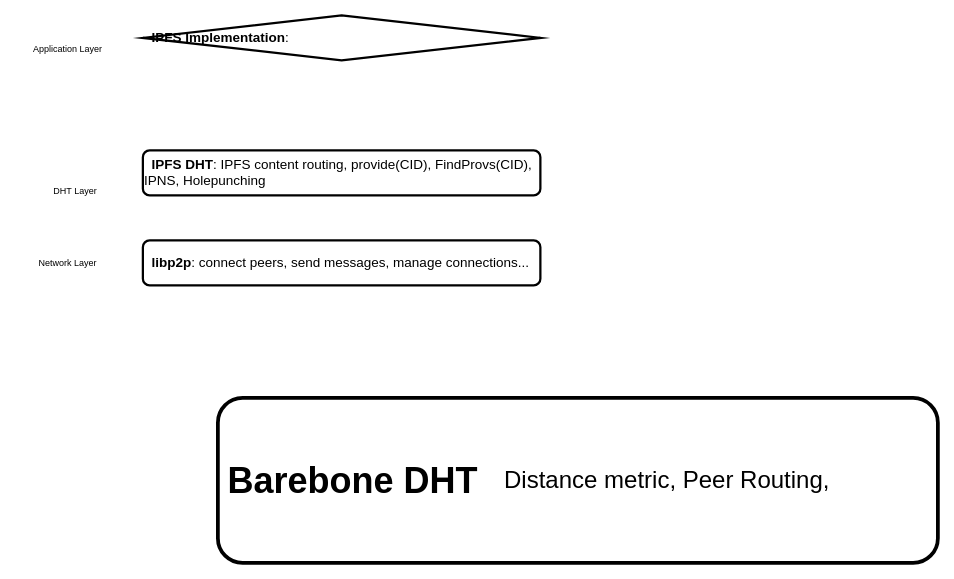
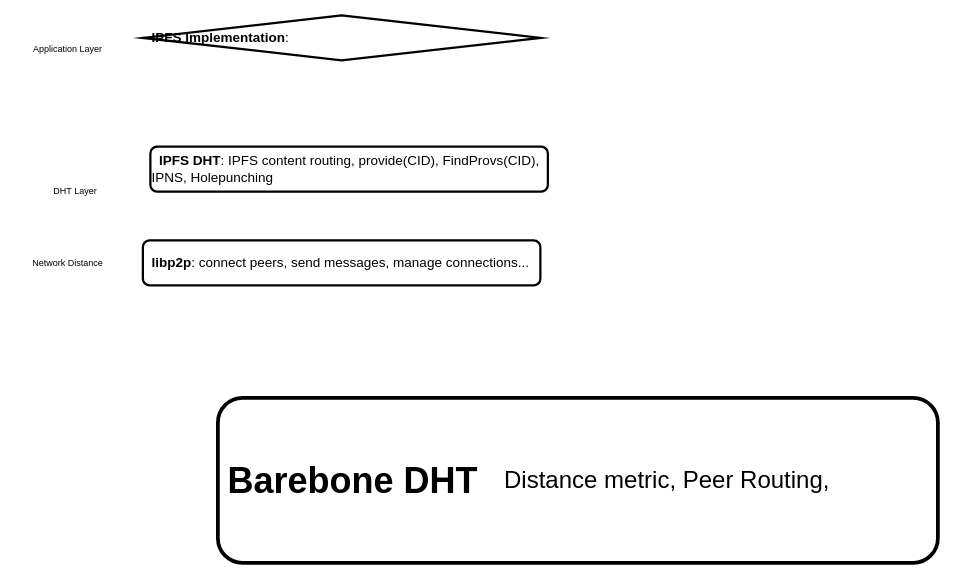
node "IPFS DHT: IPFS content routing, provide(CID), FindProvs(CID), IPNS, Holepunching": moved (342, 173) -> (349, 169)
node "Network Layer": label "Network Layer" -> "Network Distance"
